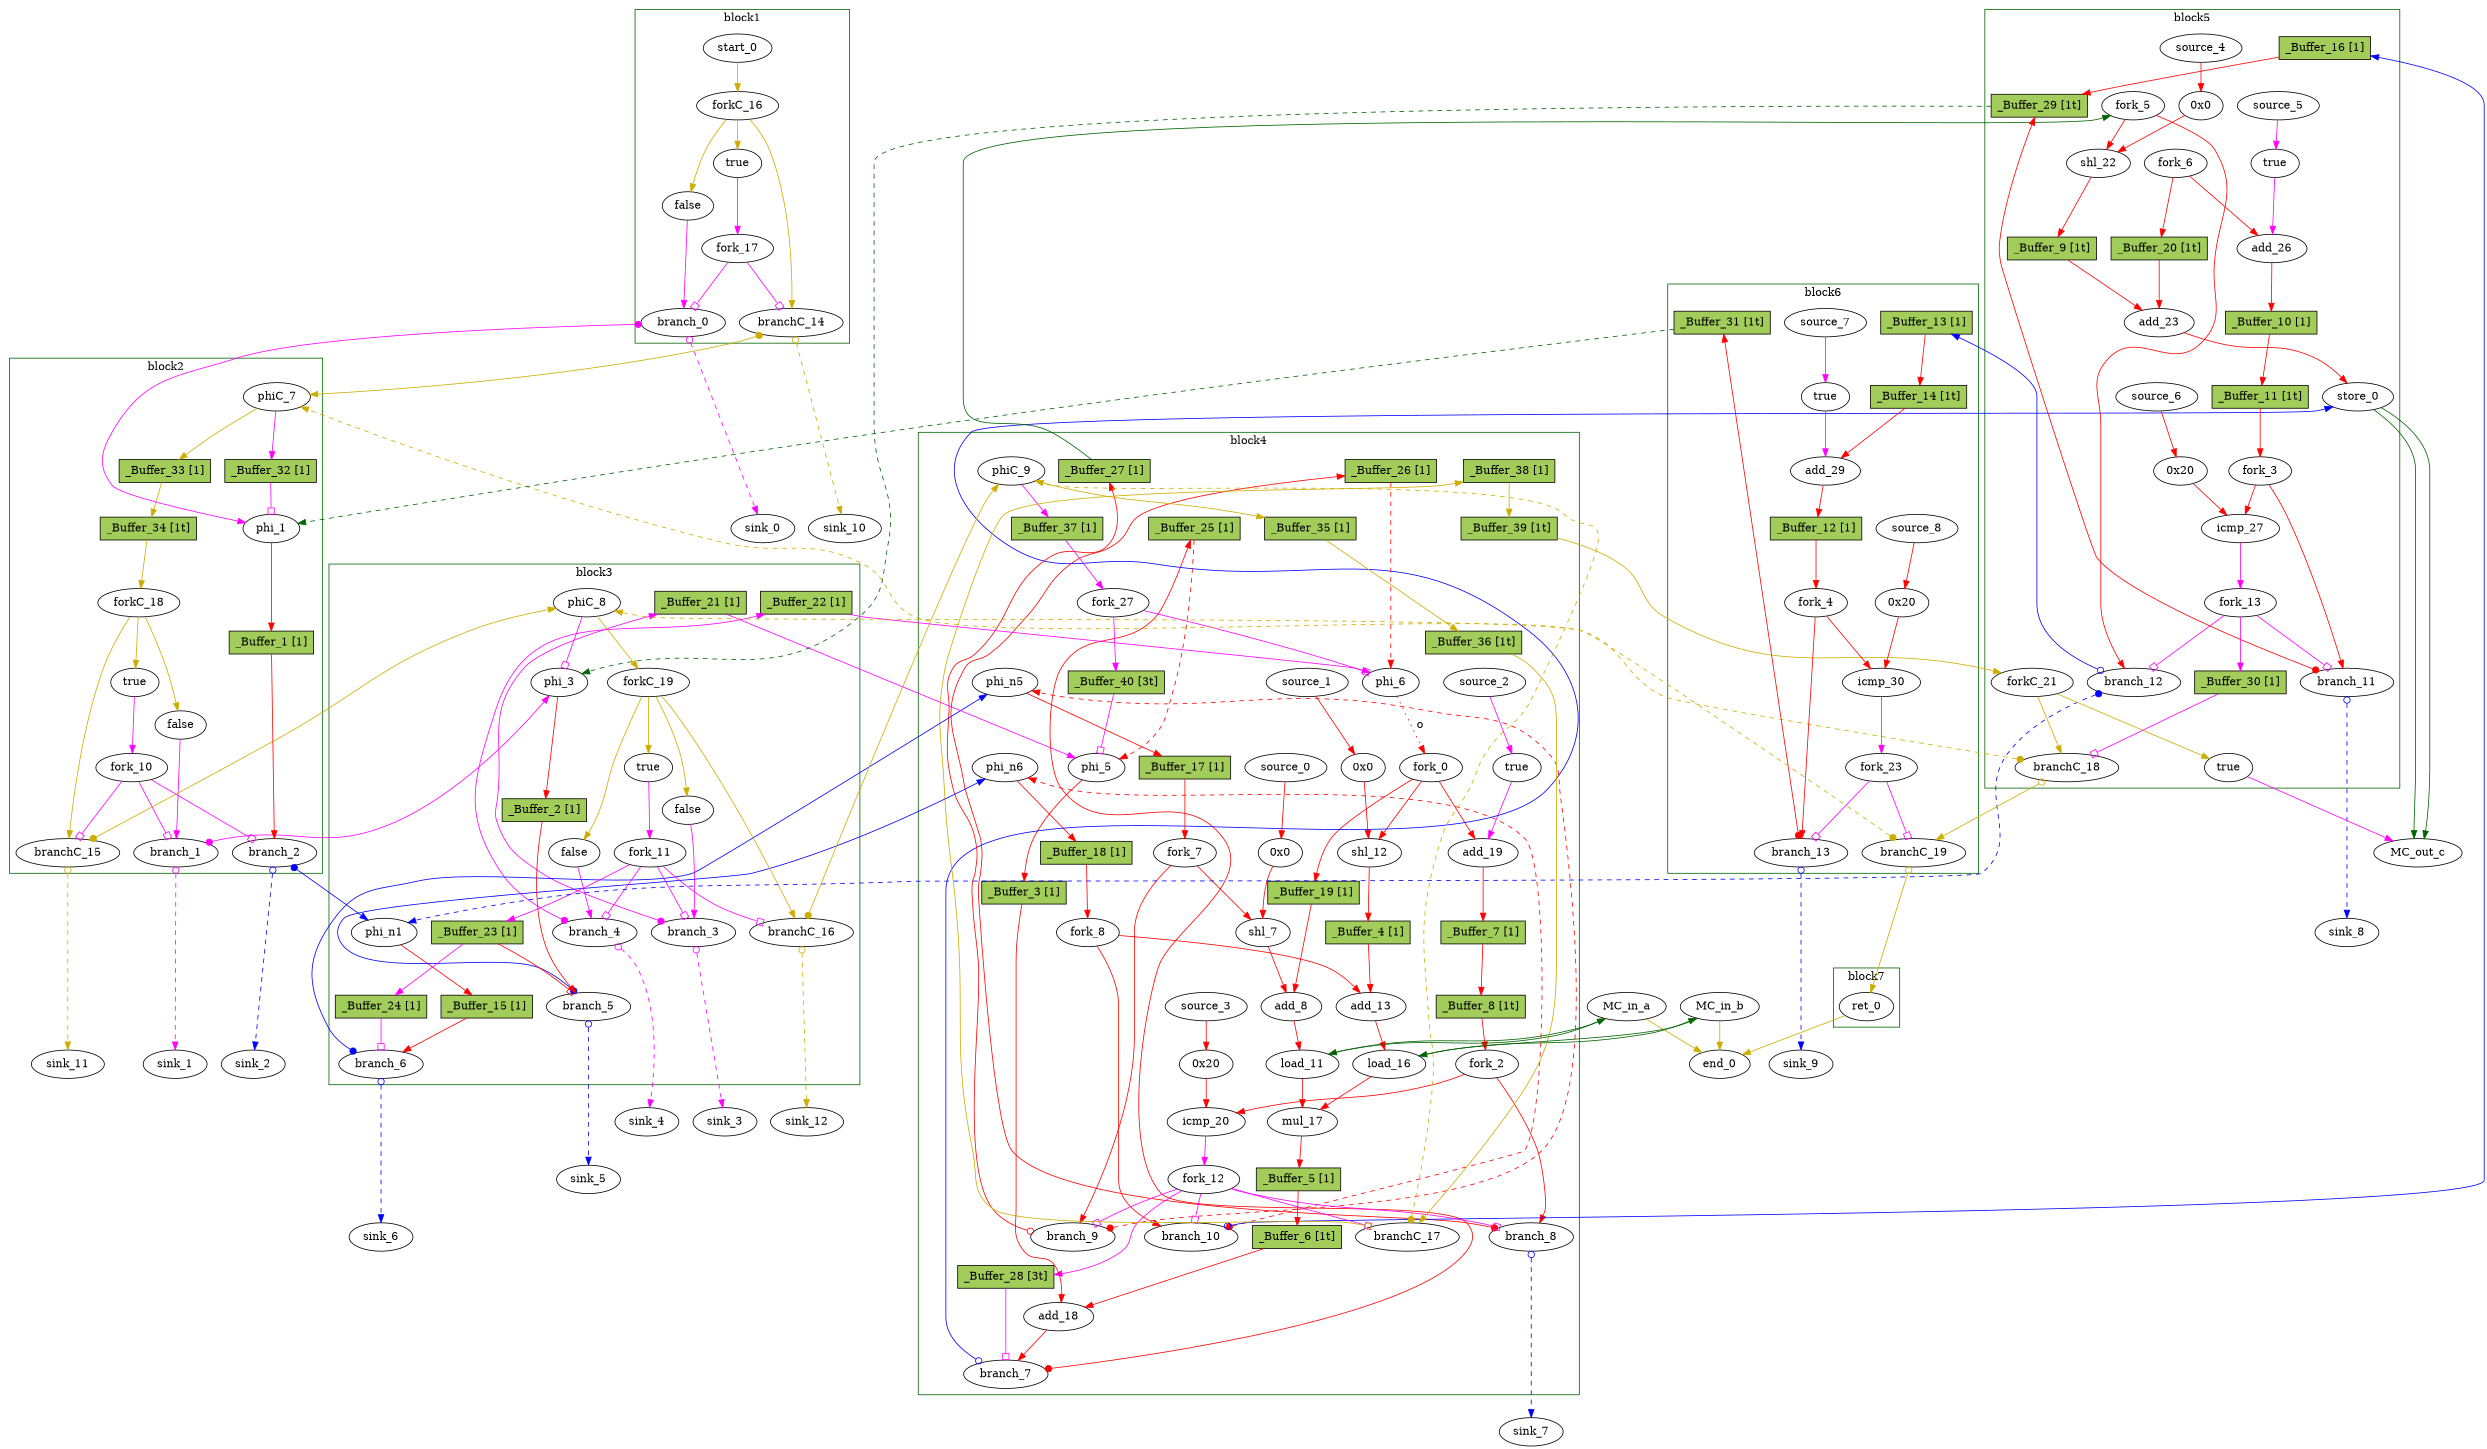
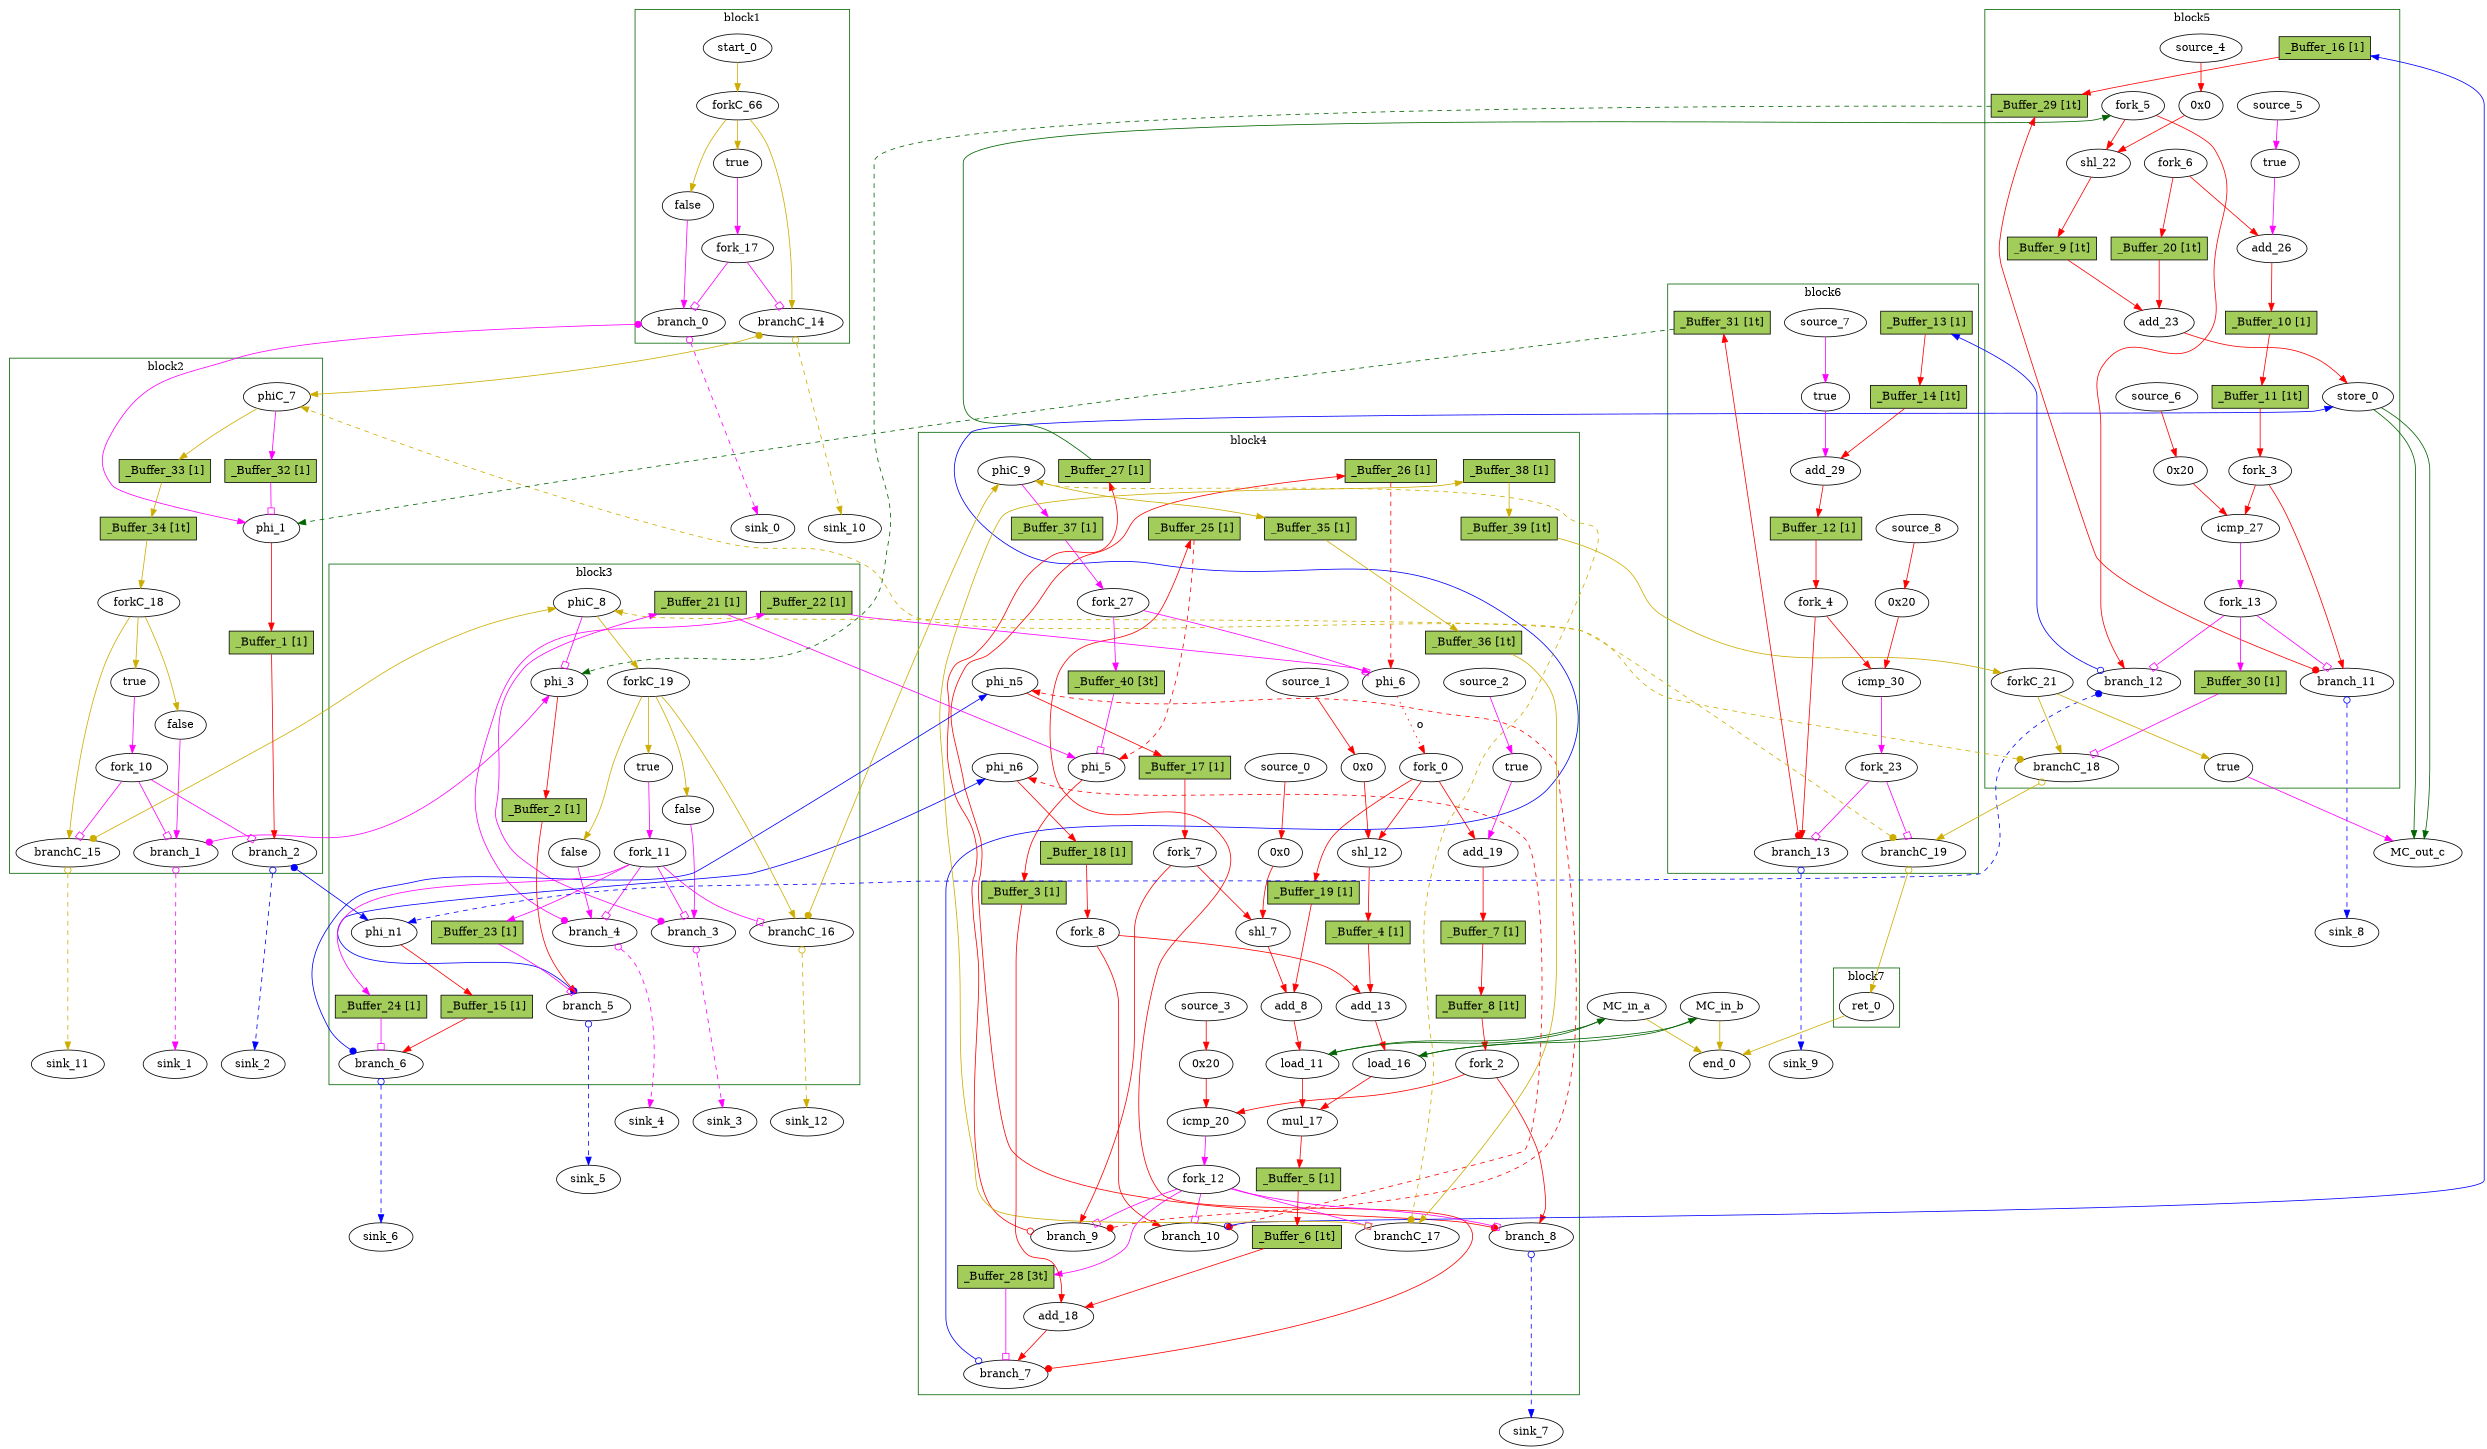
node "forkC_16": label "forkC_16" -> "forkC_66"
edge "_Buffer_23 [1]" -> "branch_5": color red -> magenta
edge "_Buffer_23 [1]" -> "_Buffer_24 [1]": now "fork_11" -> "_Buffer_24 [1]"
